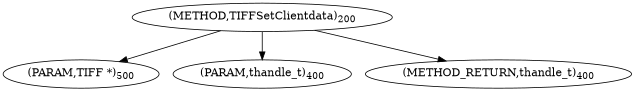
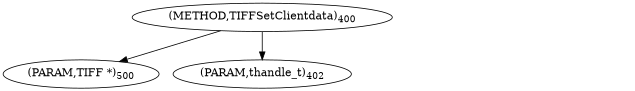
node "(METHOD,TIFFSetClientdata)": text "200" -> "400"
node "(PARAM,thandle_t)": text "400" -> "402"
node "(METHOD_RETURN,thandle_t)": removed
